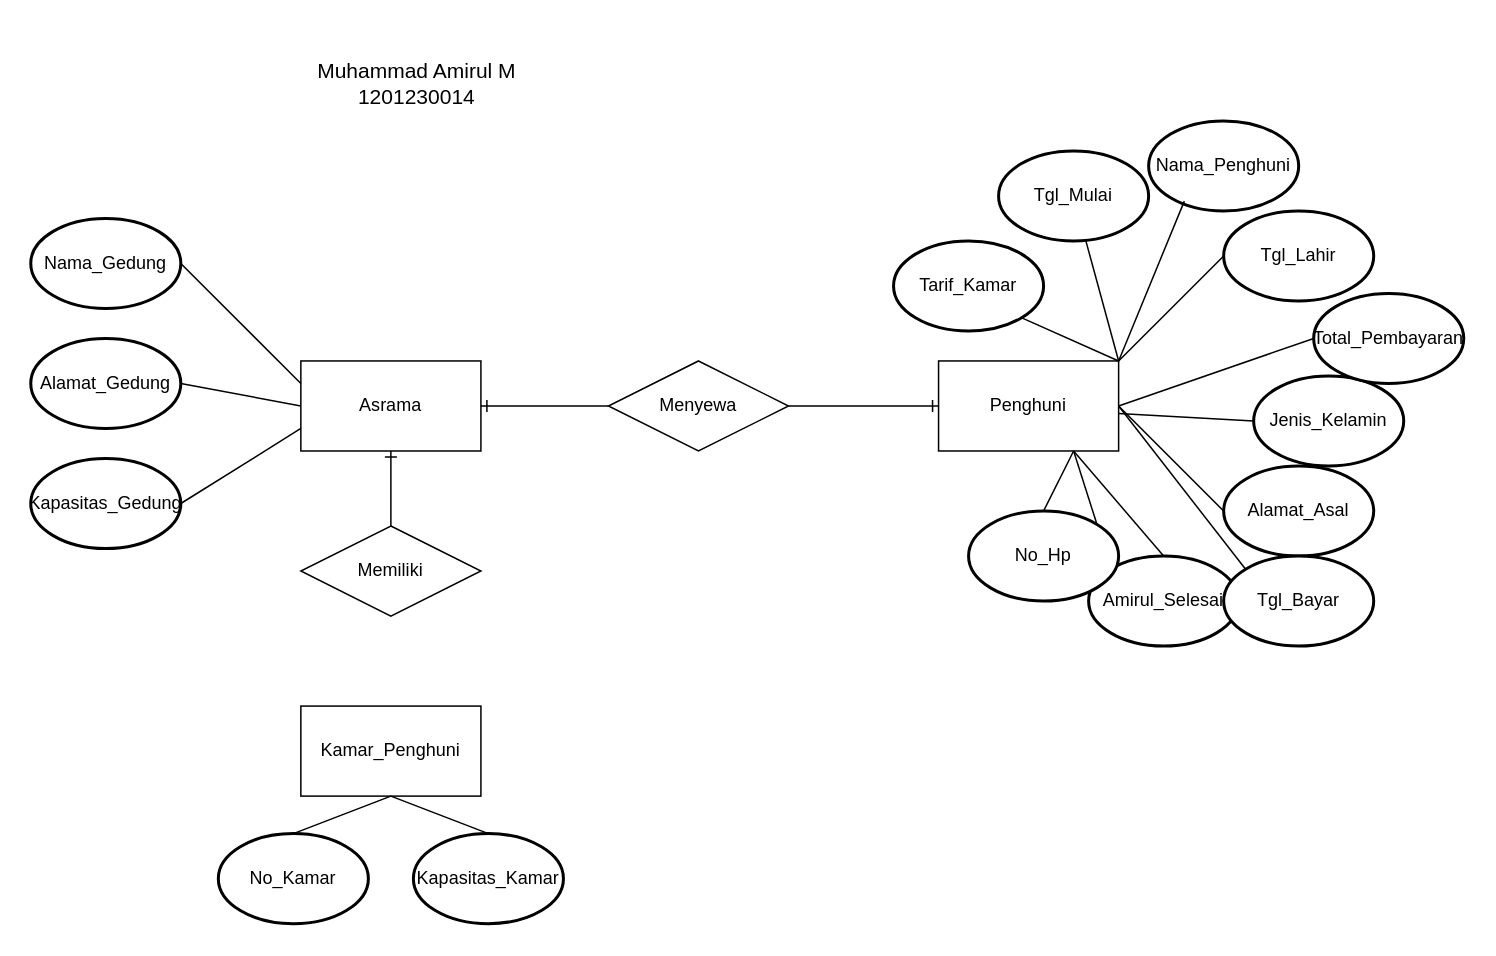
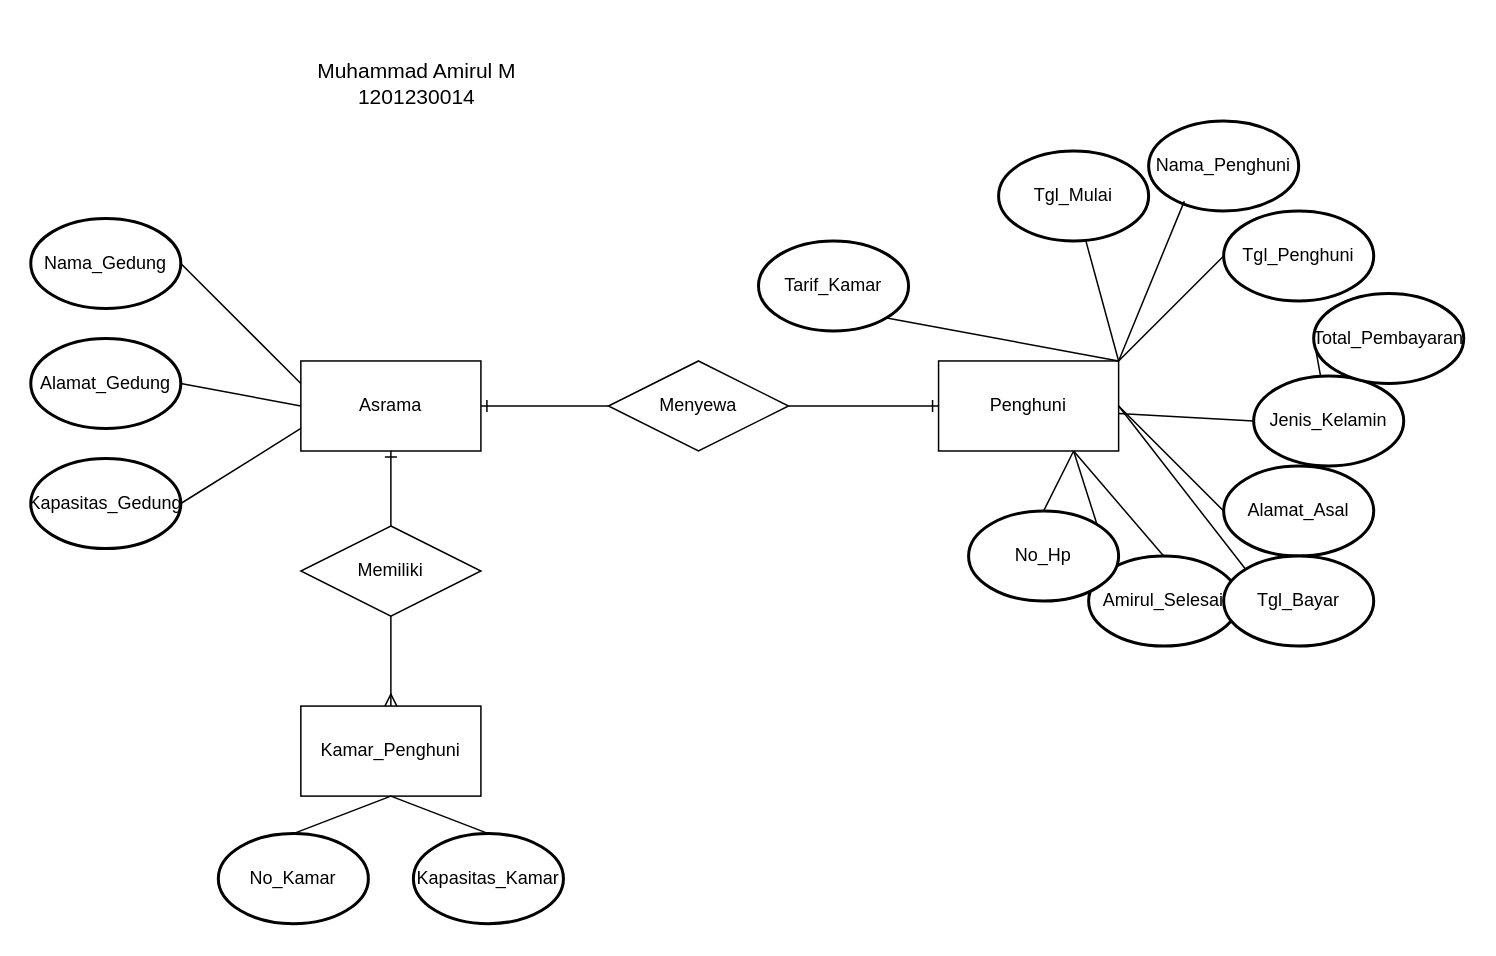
node "Tgl_Lahir": label "Tgl_Lahir" -> "Tgl_Penghuni"
node "Tarif_Kamar": moved (968, 286) -> (833, 286)
edge "Total_Pembayaran" -- "Penghuni": now "Total_Pembayaran" -- "Jenis_Kelamin"
edge "Memiliki" -> "Kamar_Penghuni": added
